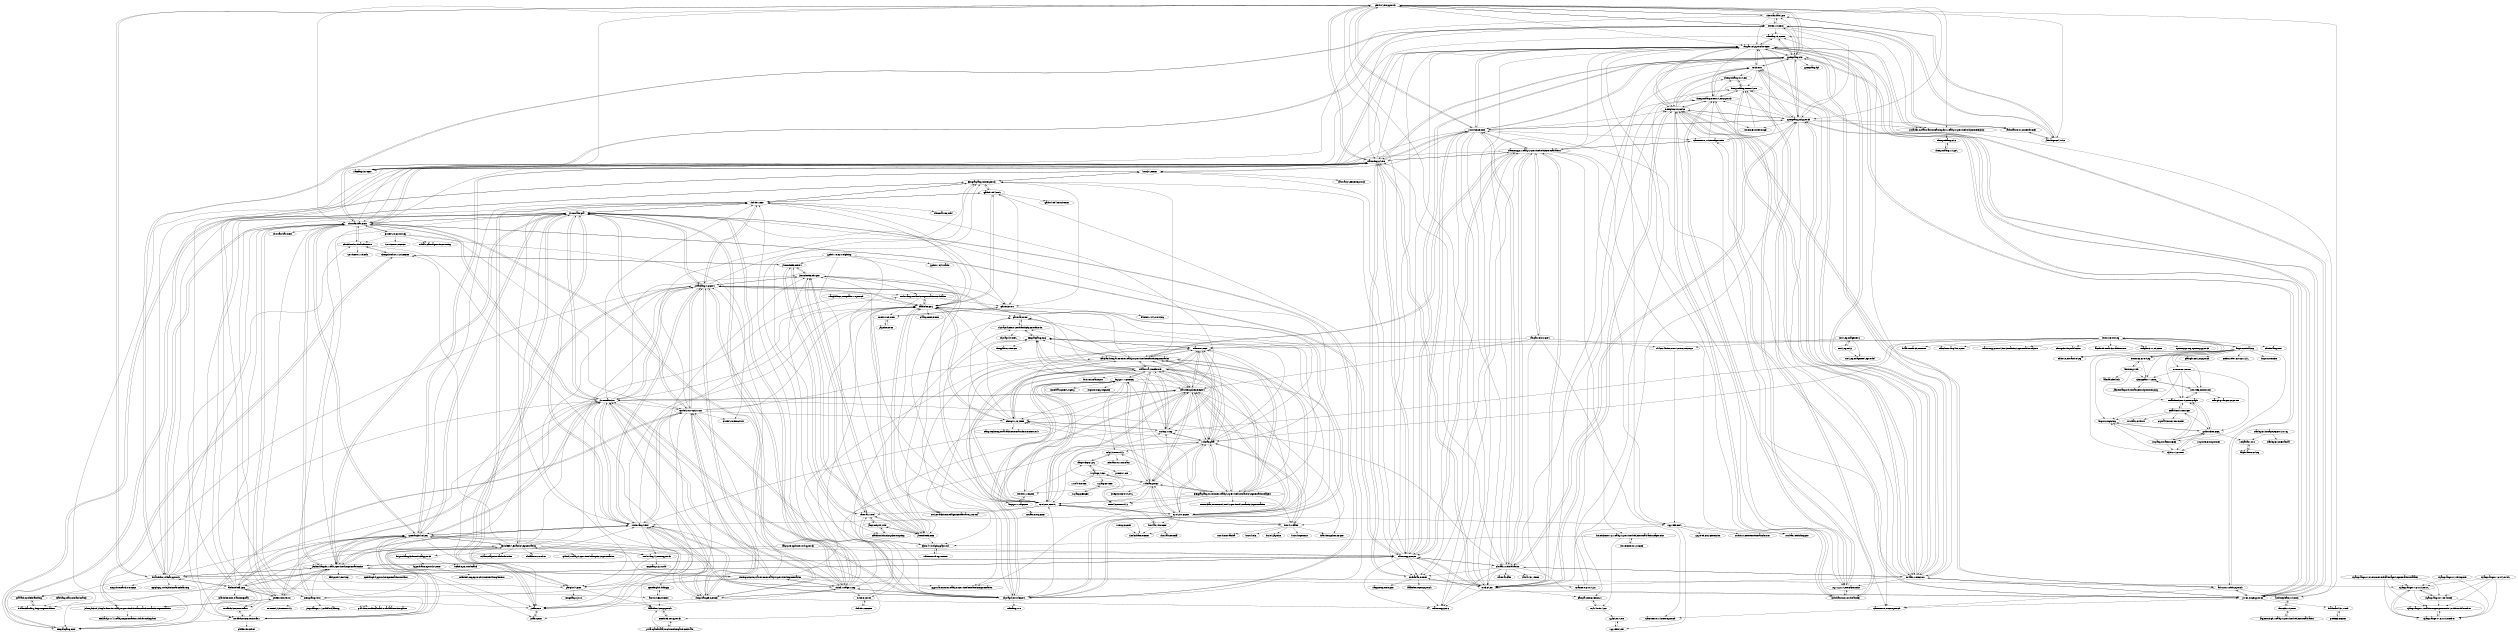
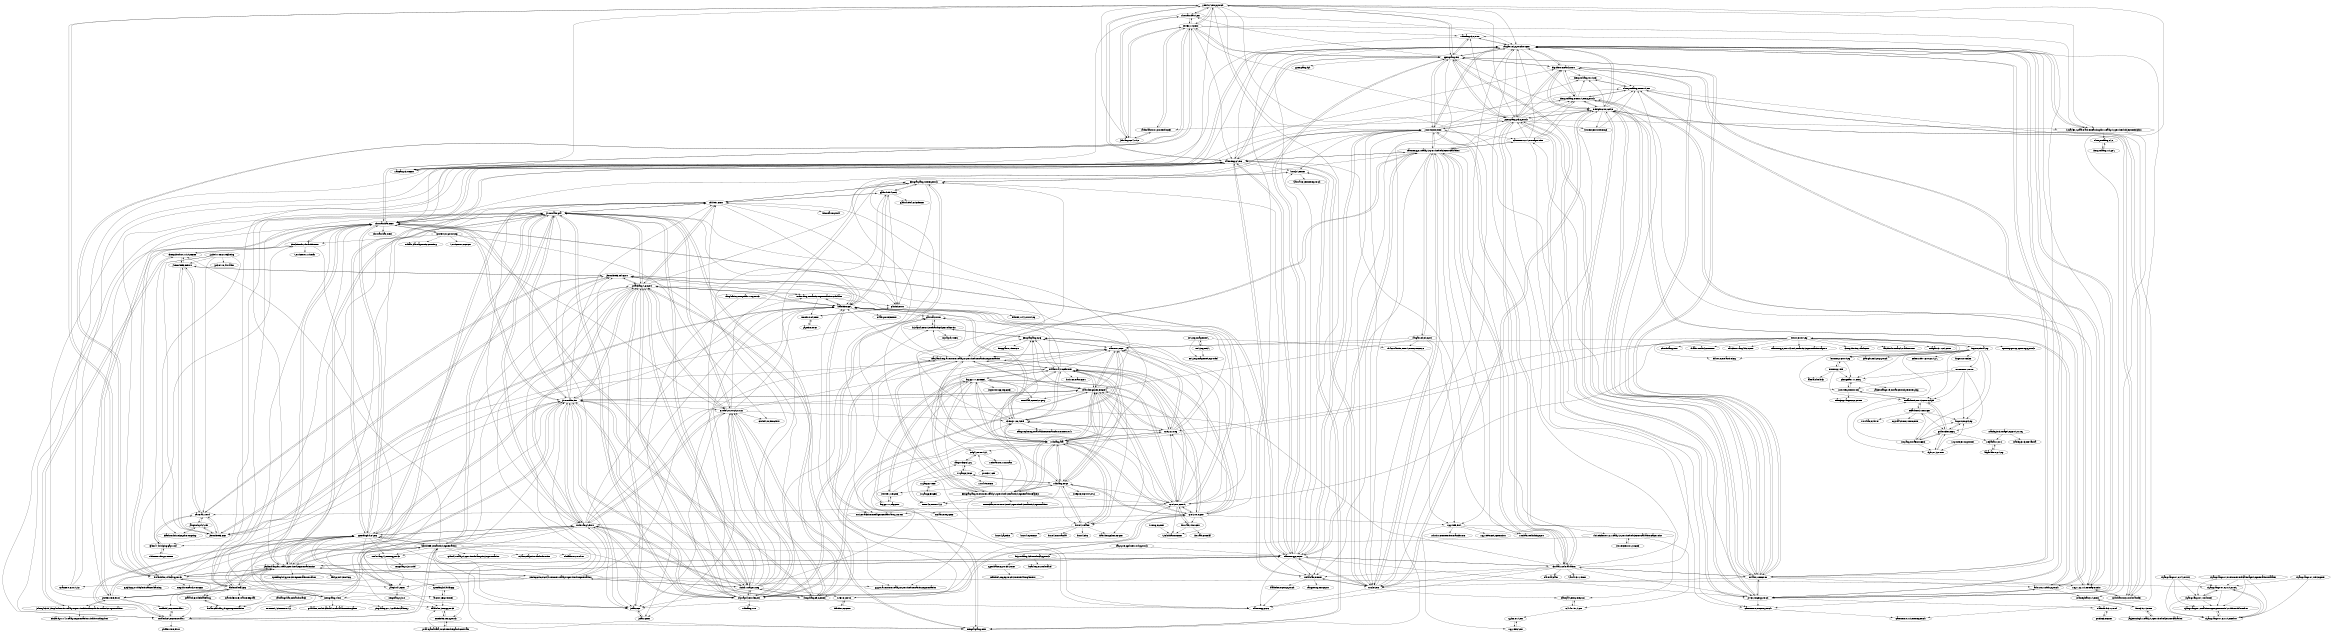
node "torch/OIM": label "torch/OIM" -> "bigvideoresearch/OIM"
edge "junsukchoe/ADL" -> "yeezhu/SPN.pytorch": now "junsukchoe/ADL" -> "shenyunhang/UWSOD"
edge "zhaozhengChen/ReCAM" -> "chenqi1126/SIPE": now "zhaozhengChen/ReCAM" -> "xmed-lab/CLIP_Surgery"
